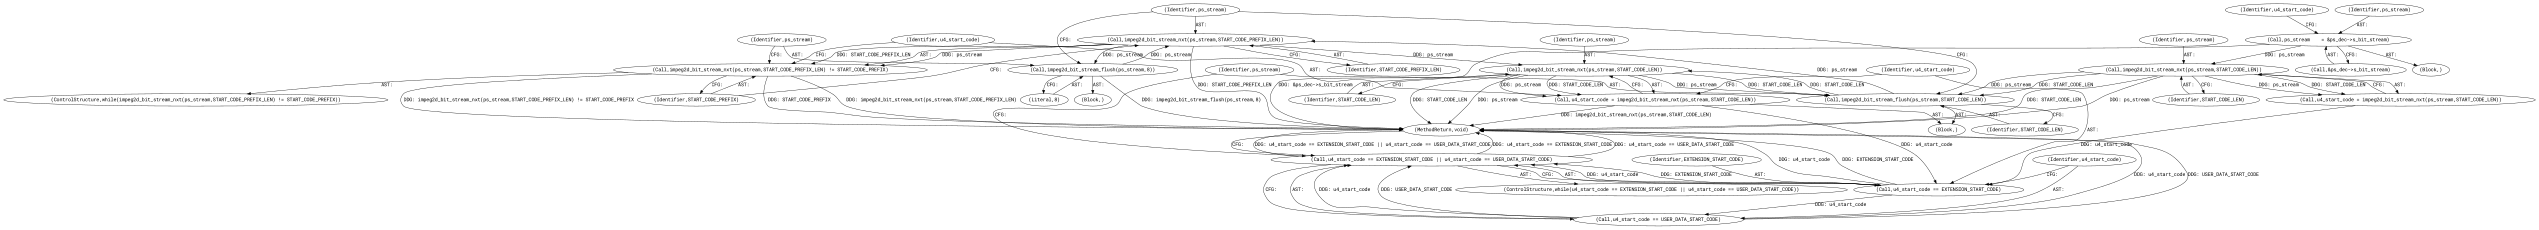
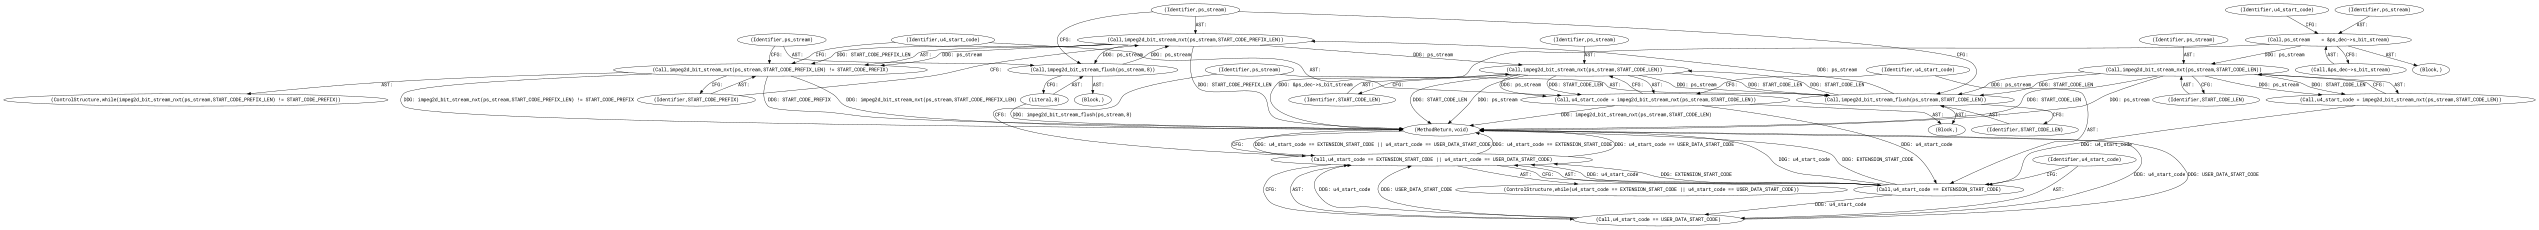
node "(Identifier,START_CODE_PREFIX_LEN)": removed
edge "(Call,impeg2d_bit_stream_flush(ps_stream,8))" -> "(MethodReturn,void)": now "(Literal,8)" -> "(MethodReturn,void)"
node "(Identifier,EXTENSION_START_CODE)": removed
